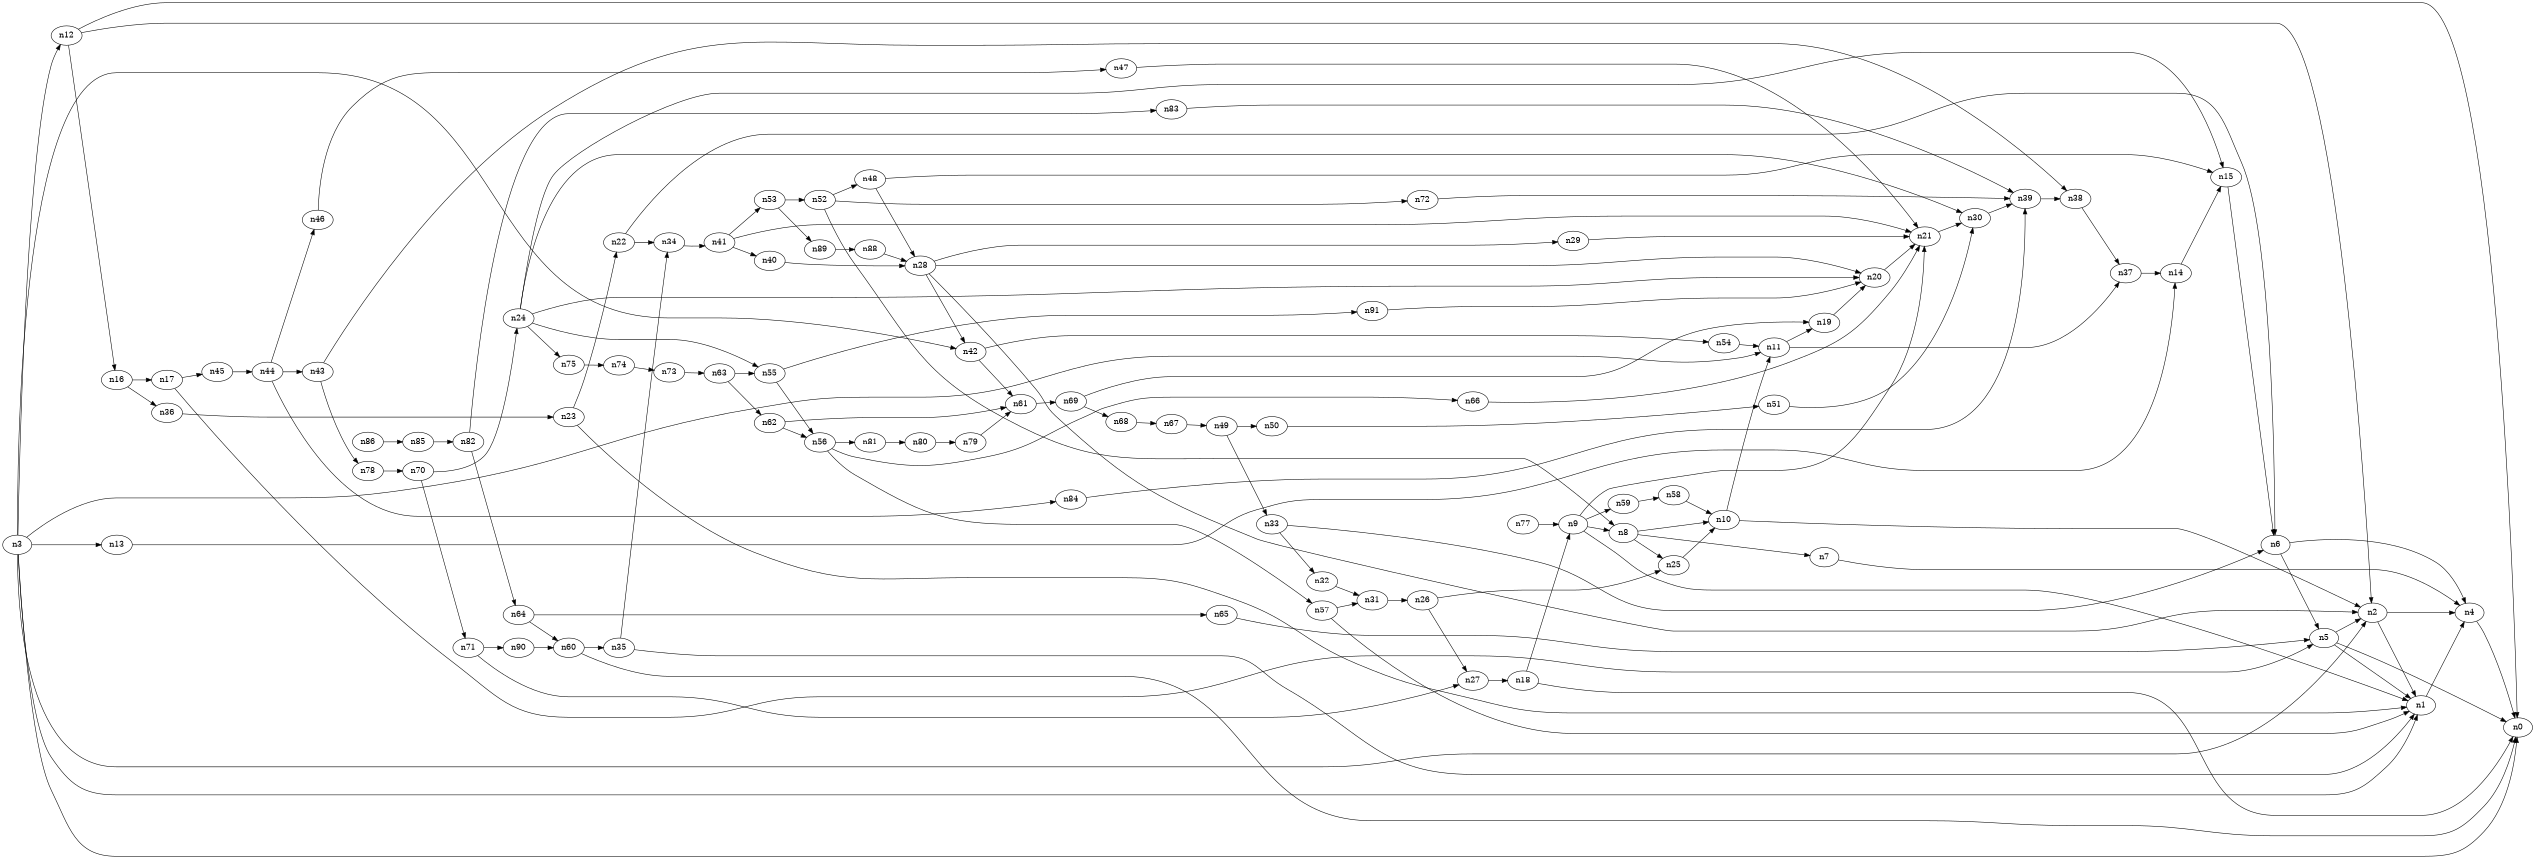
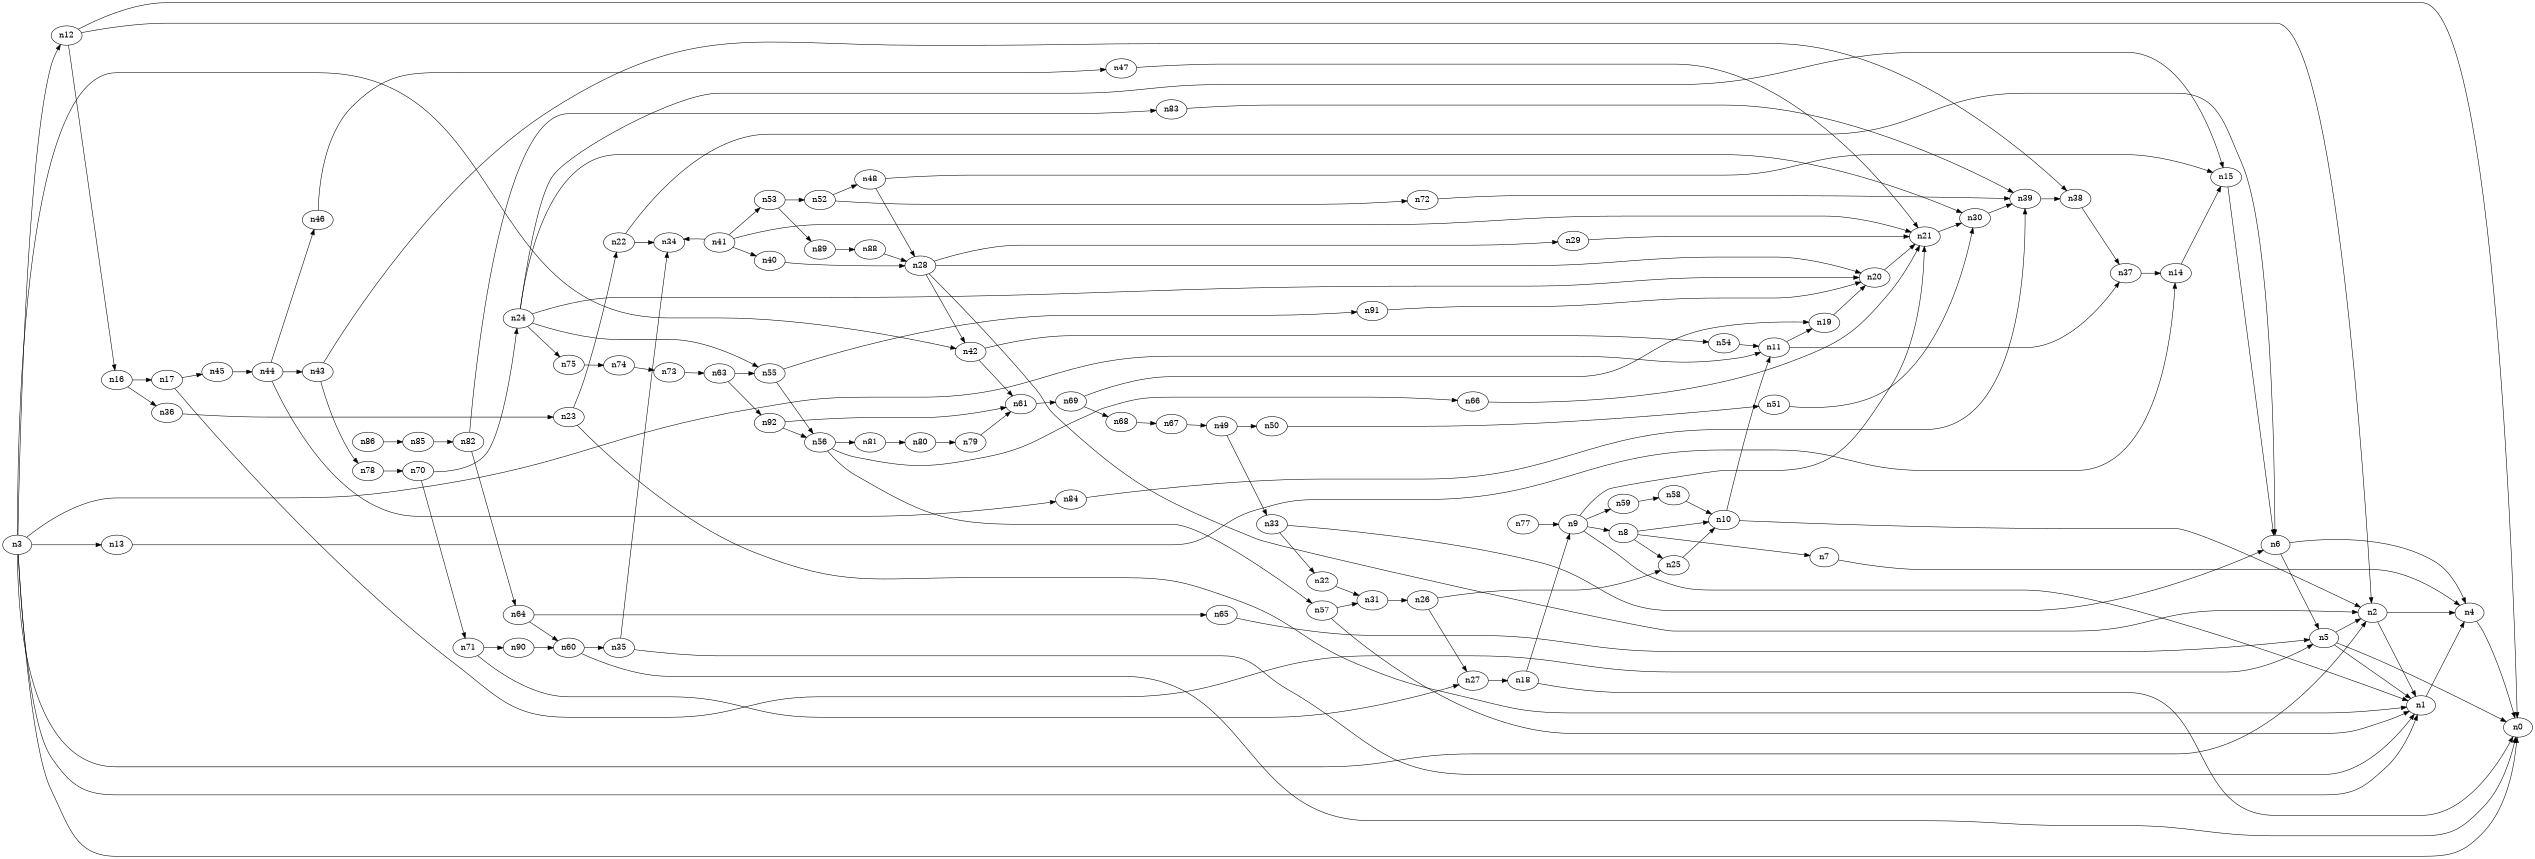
edge "n34" -> "n41": reversed
node "n62": label "n62" -> "n92"
edge "n52" -> "n8": removed
